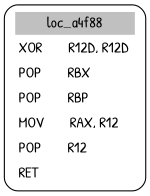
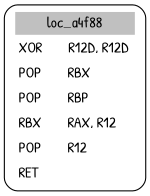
node "loc_a4f88": text "MOV        RAX, R12" -> "RBX        RAX, R12"
